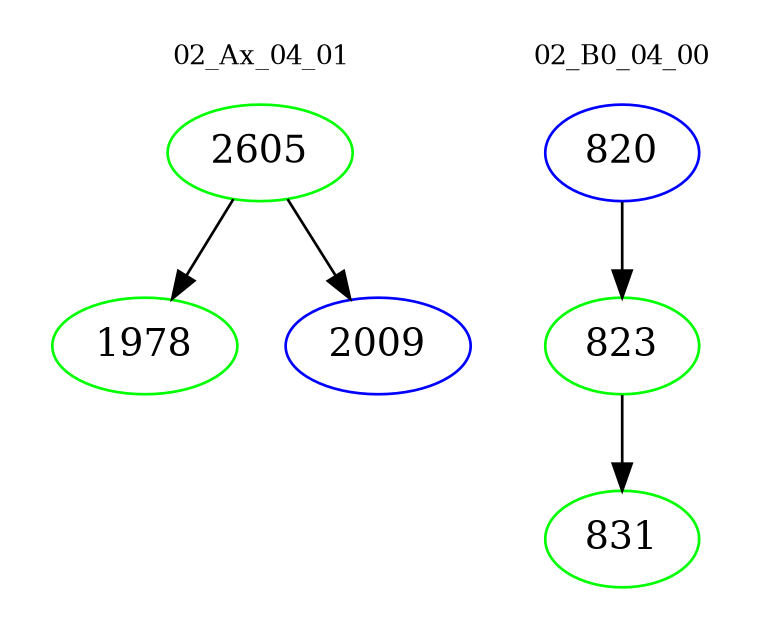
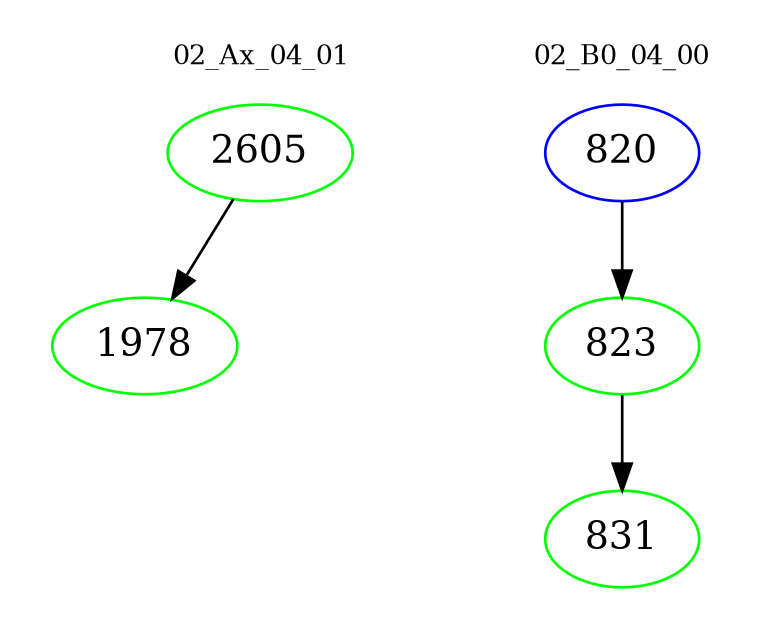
node "2009": removed
